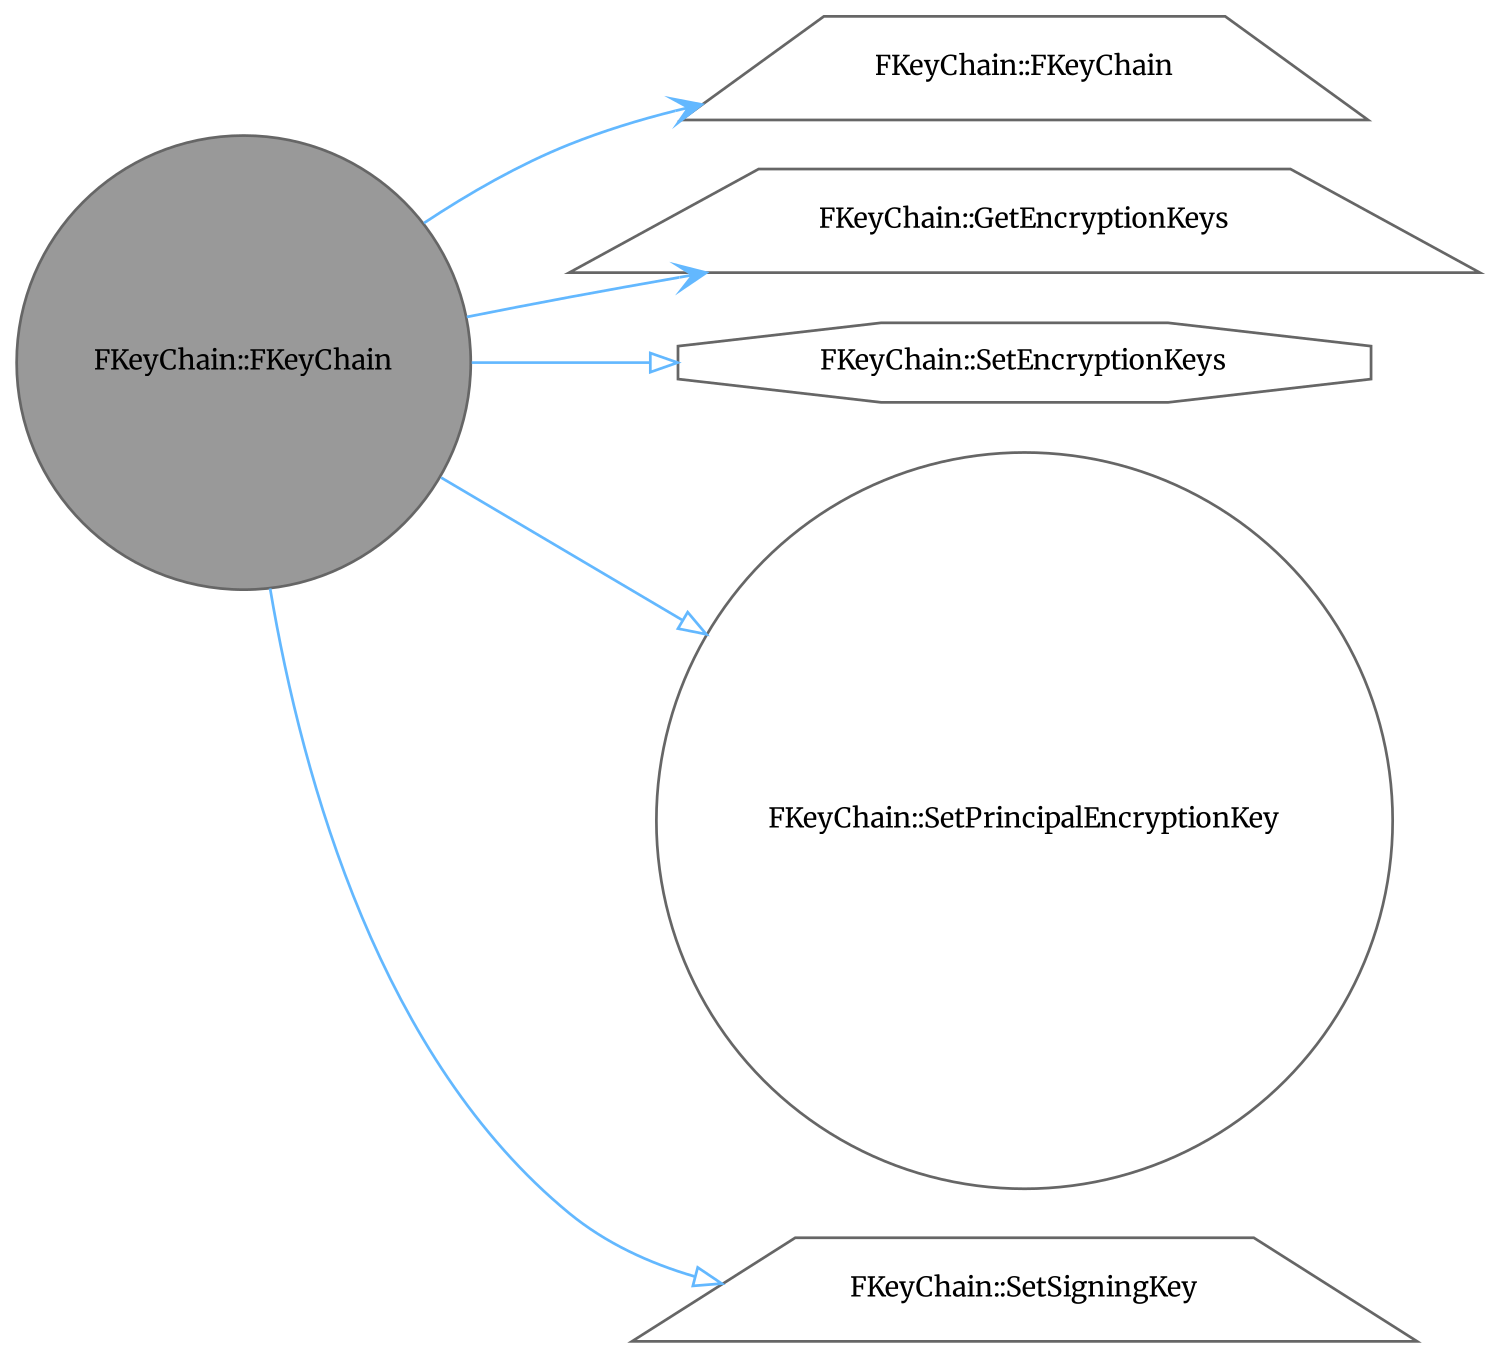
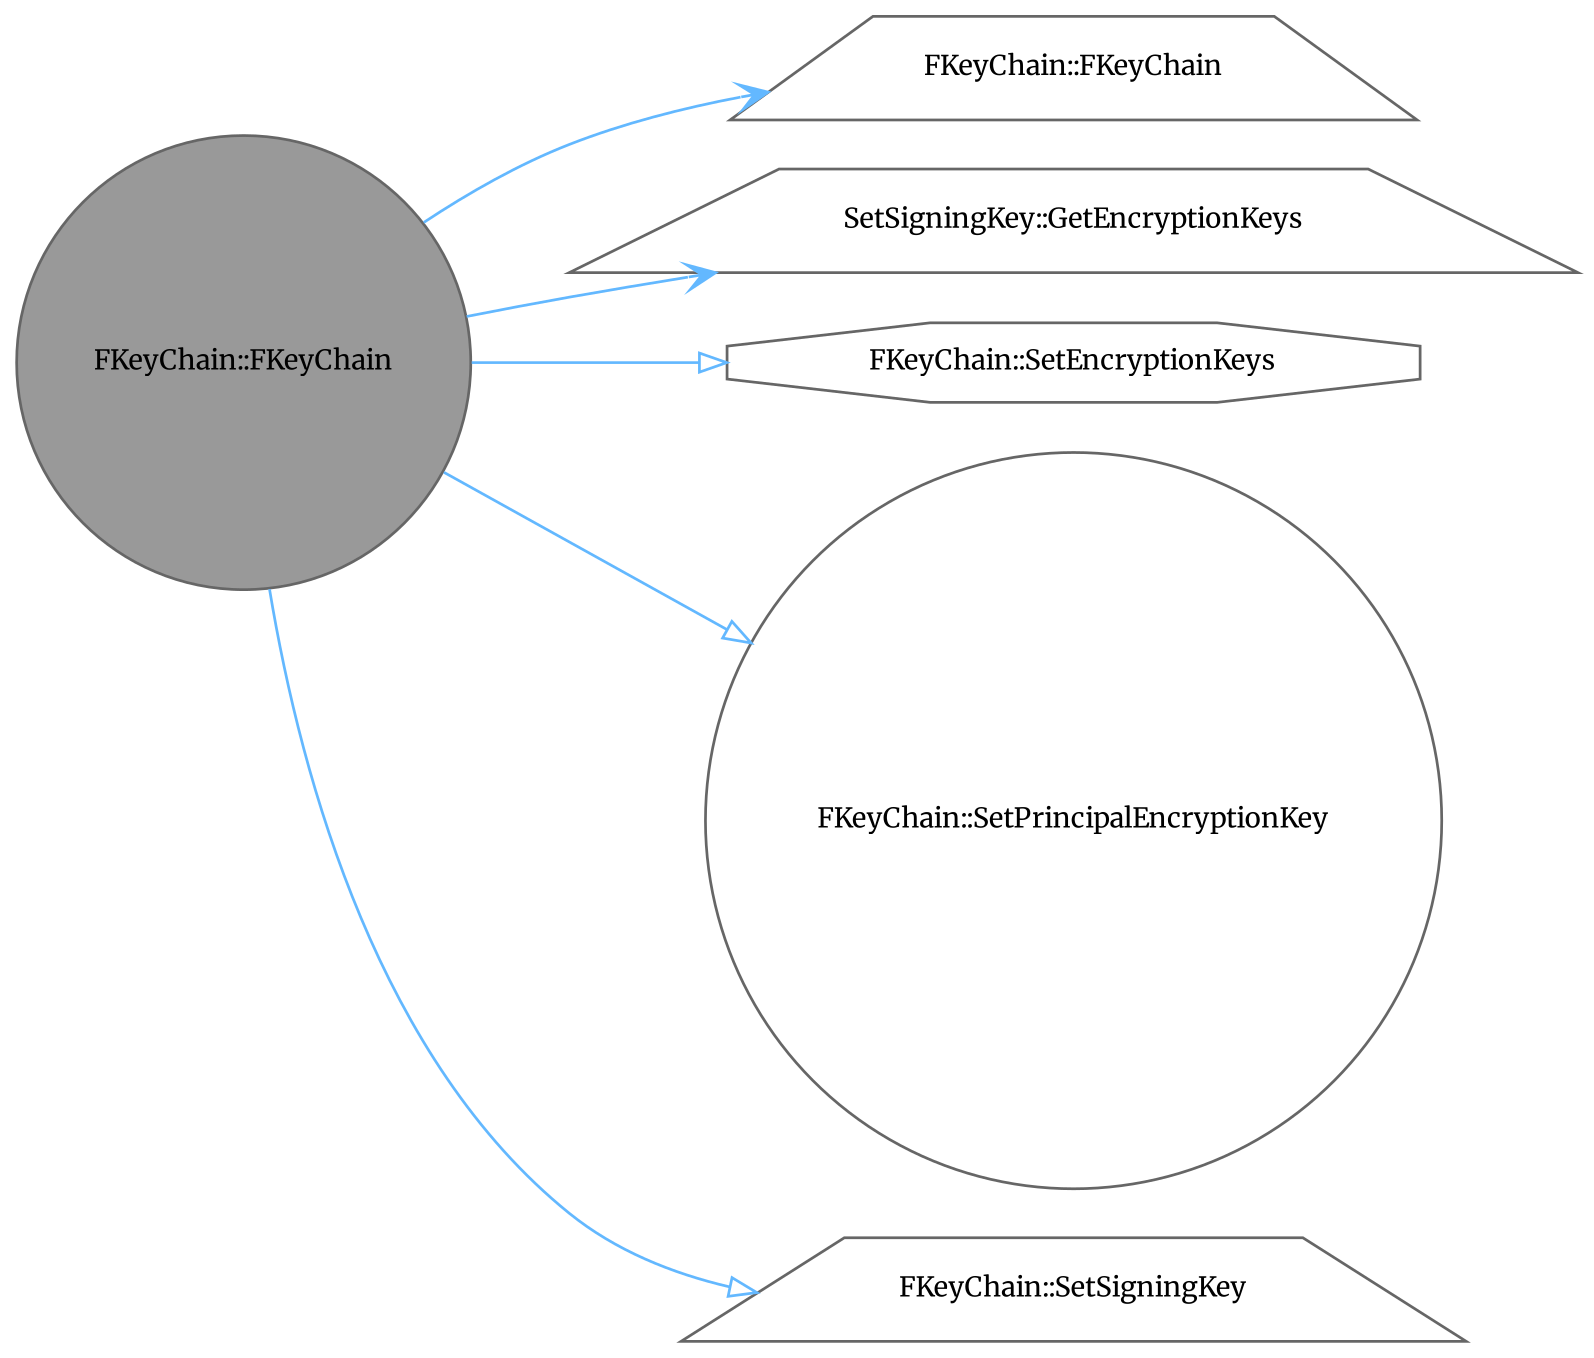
node "FKeyChain::GetEncryptionKeys": label "FKeyChain::GetEncryptionKeys" -> "SetSigningKey::GetEncryptionKeys"
